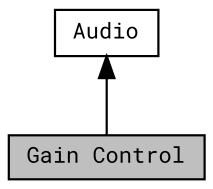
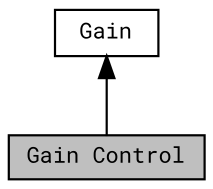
node "Audio": label "Audio" -> "Gain"
